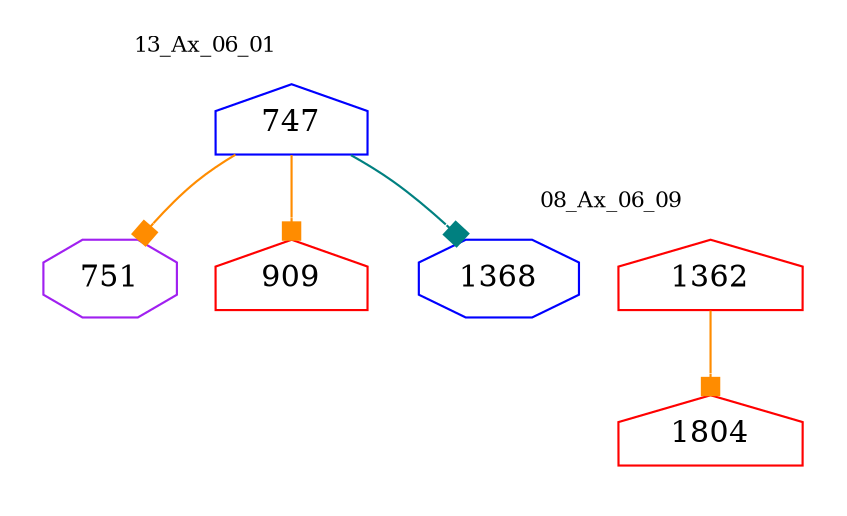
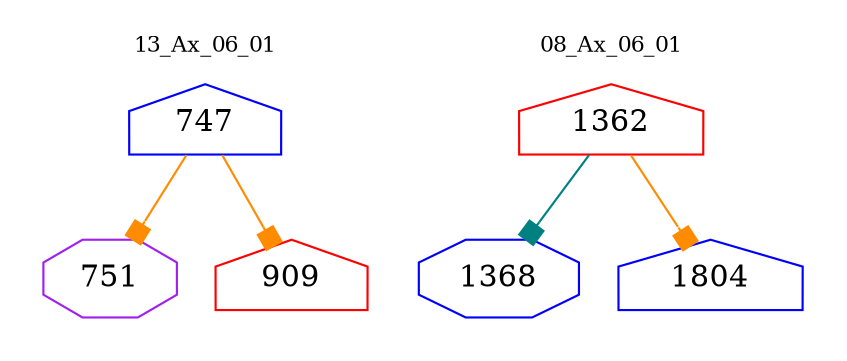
edge "747" -> "1368": now "1362" -> "1368"
cluster "08_Ax_06_09": label "08_Ax_06_09" -> "08_Ax_06_01"
node "1804": color red -> blue
